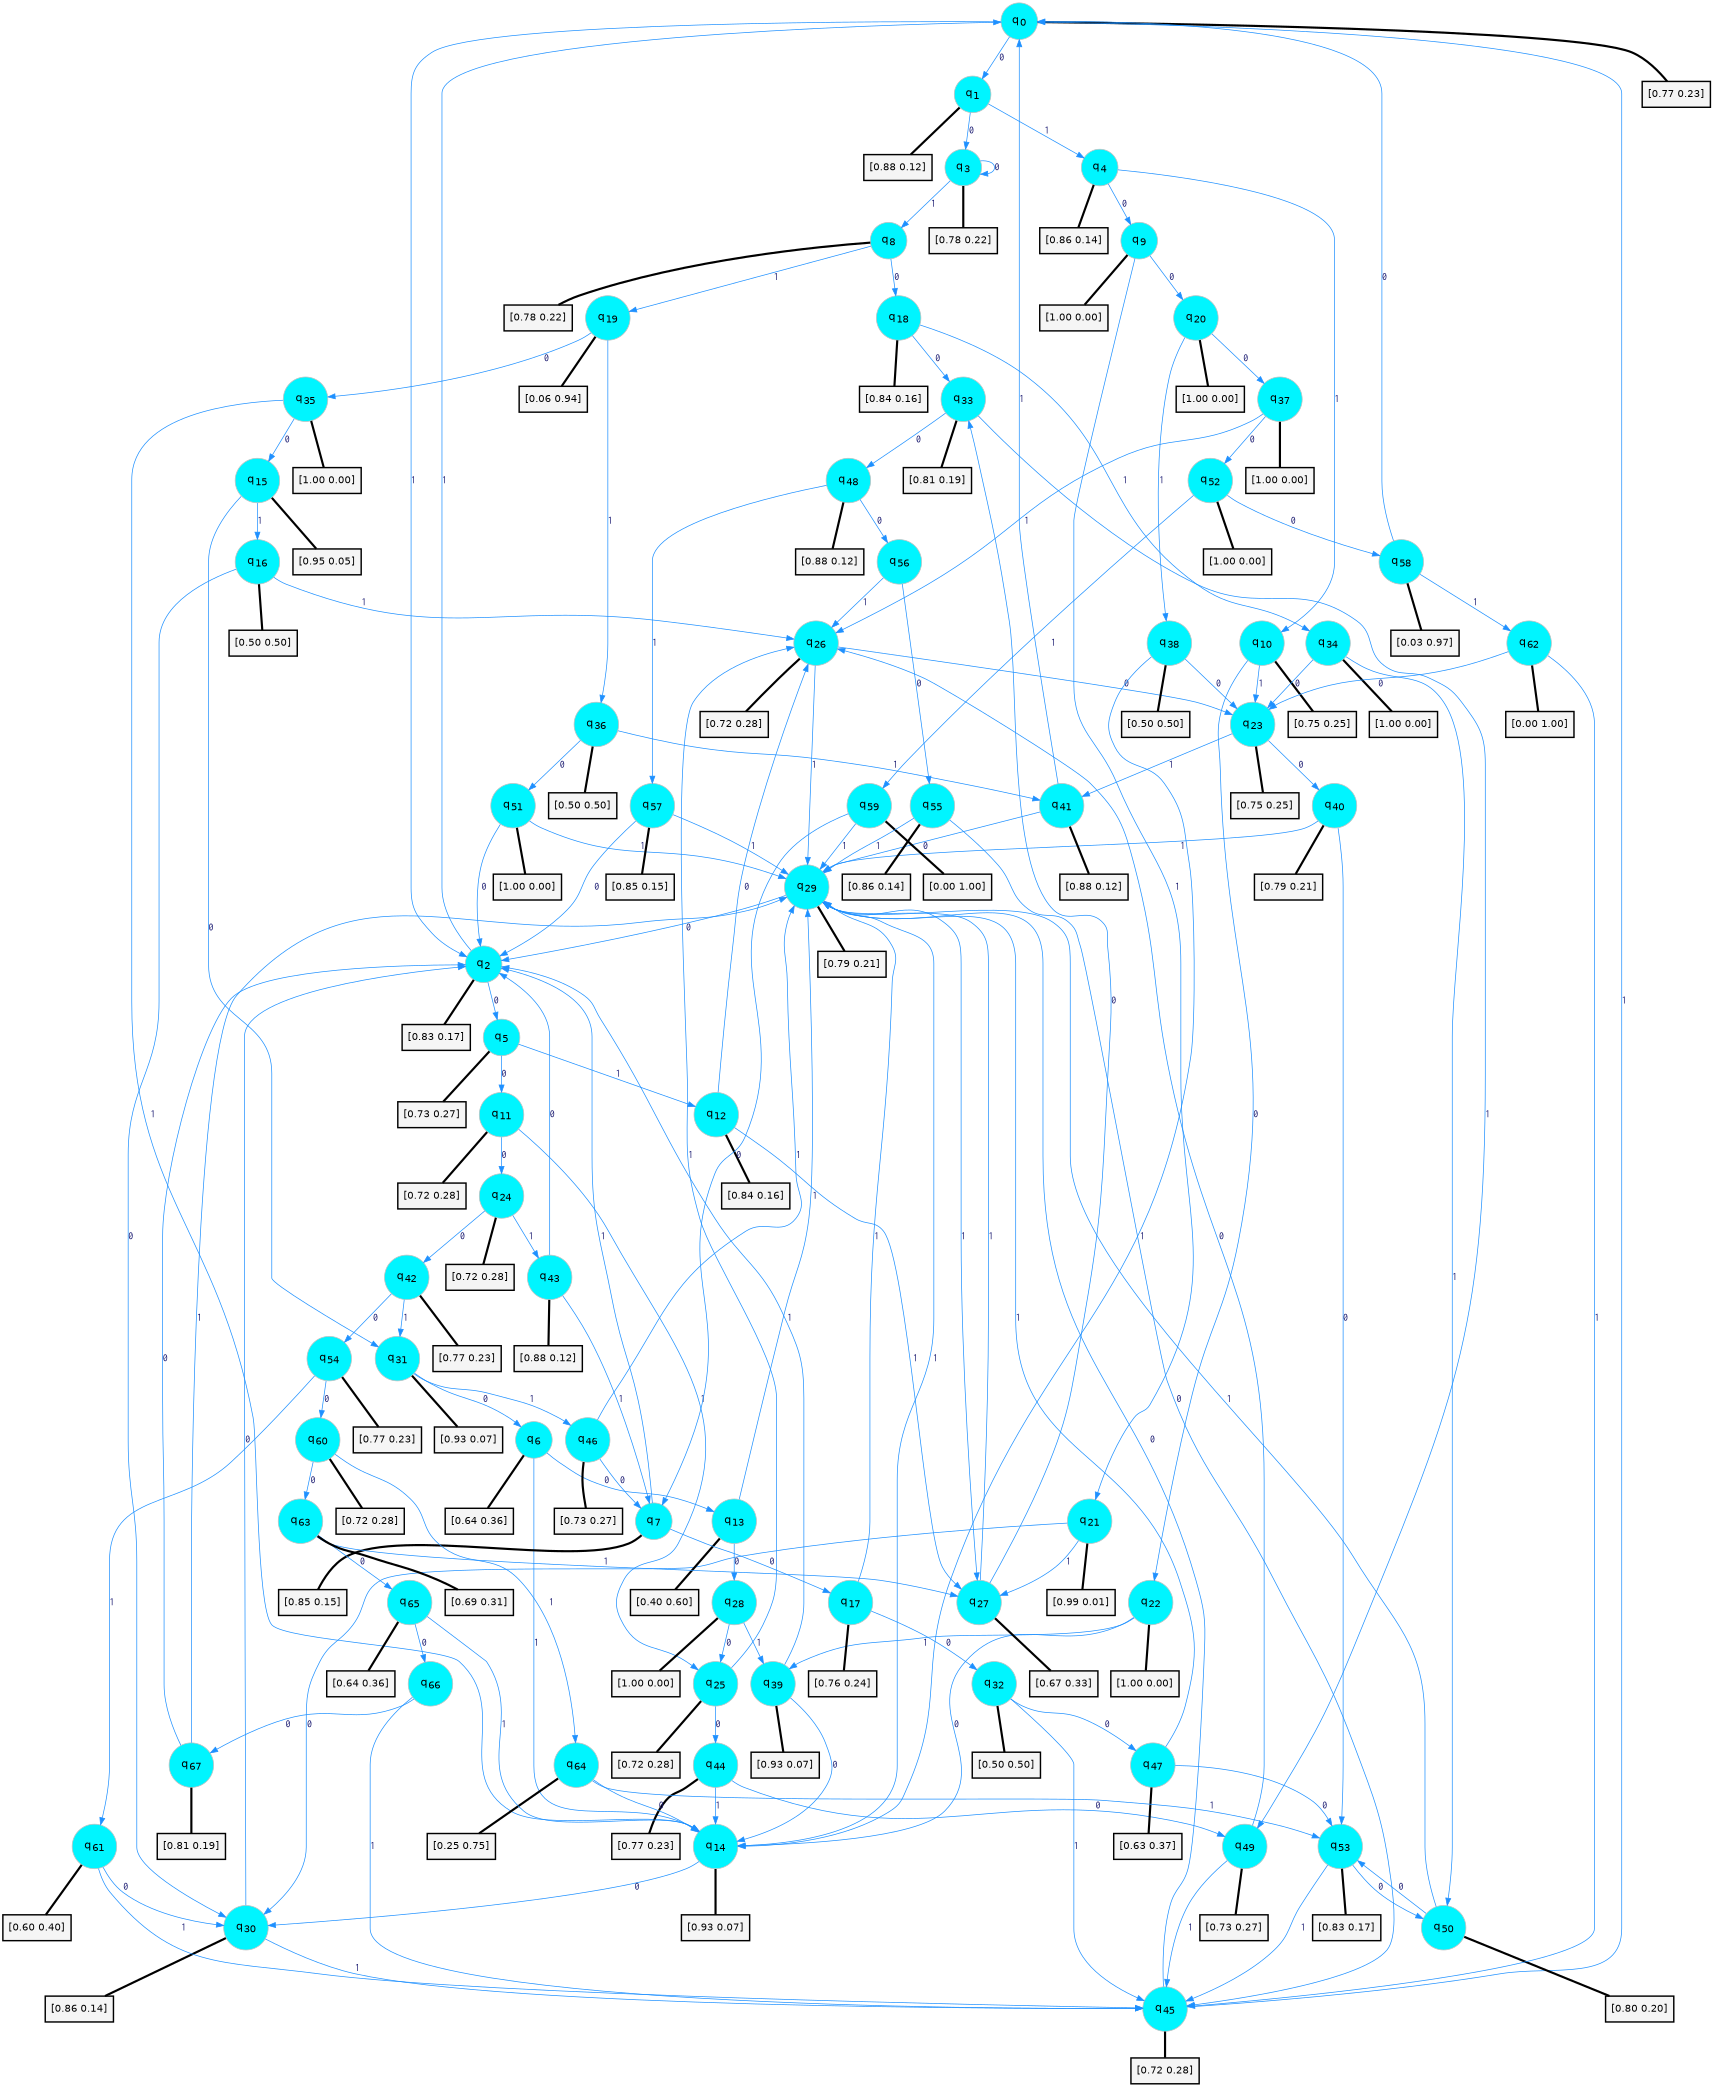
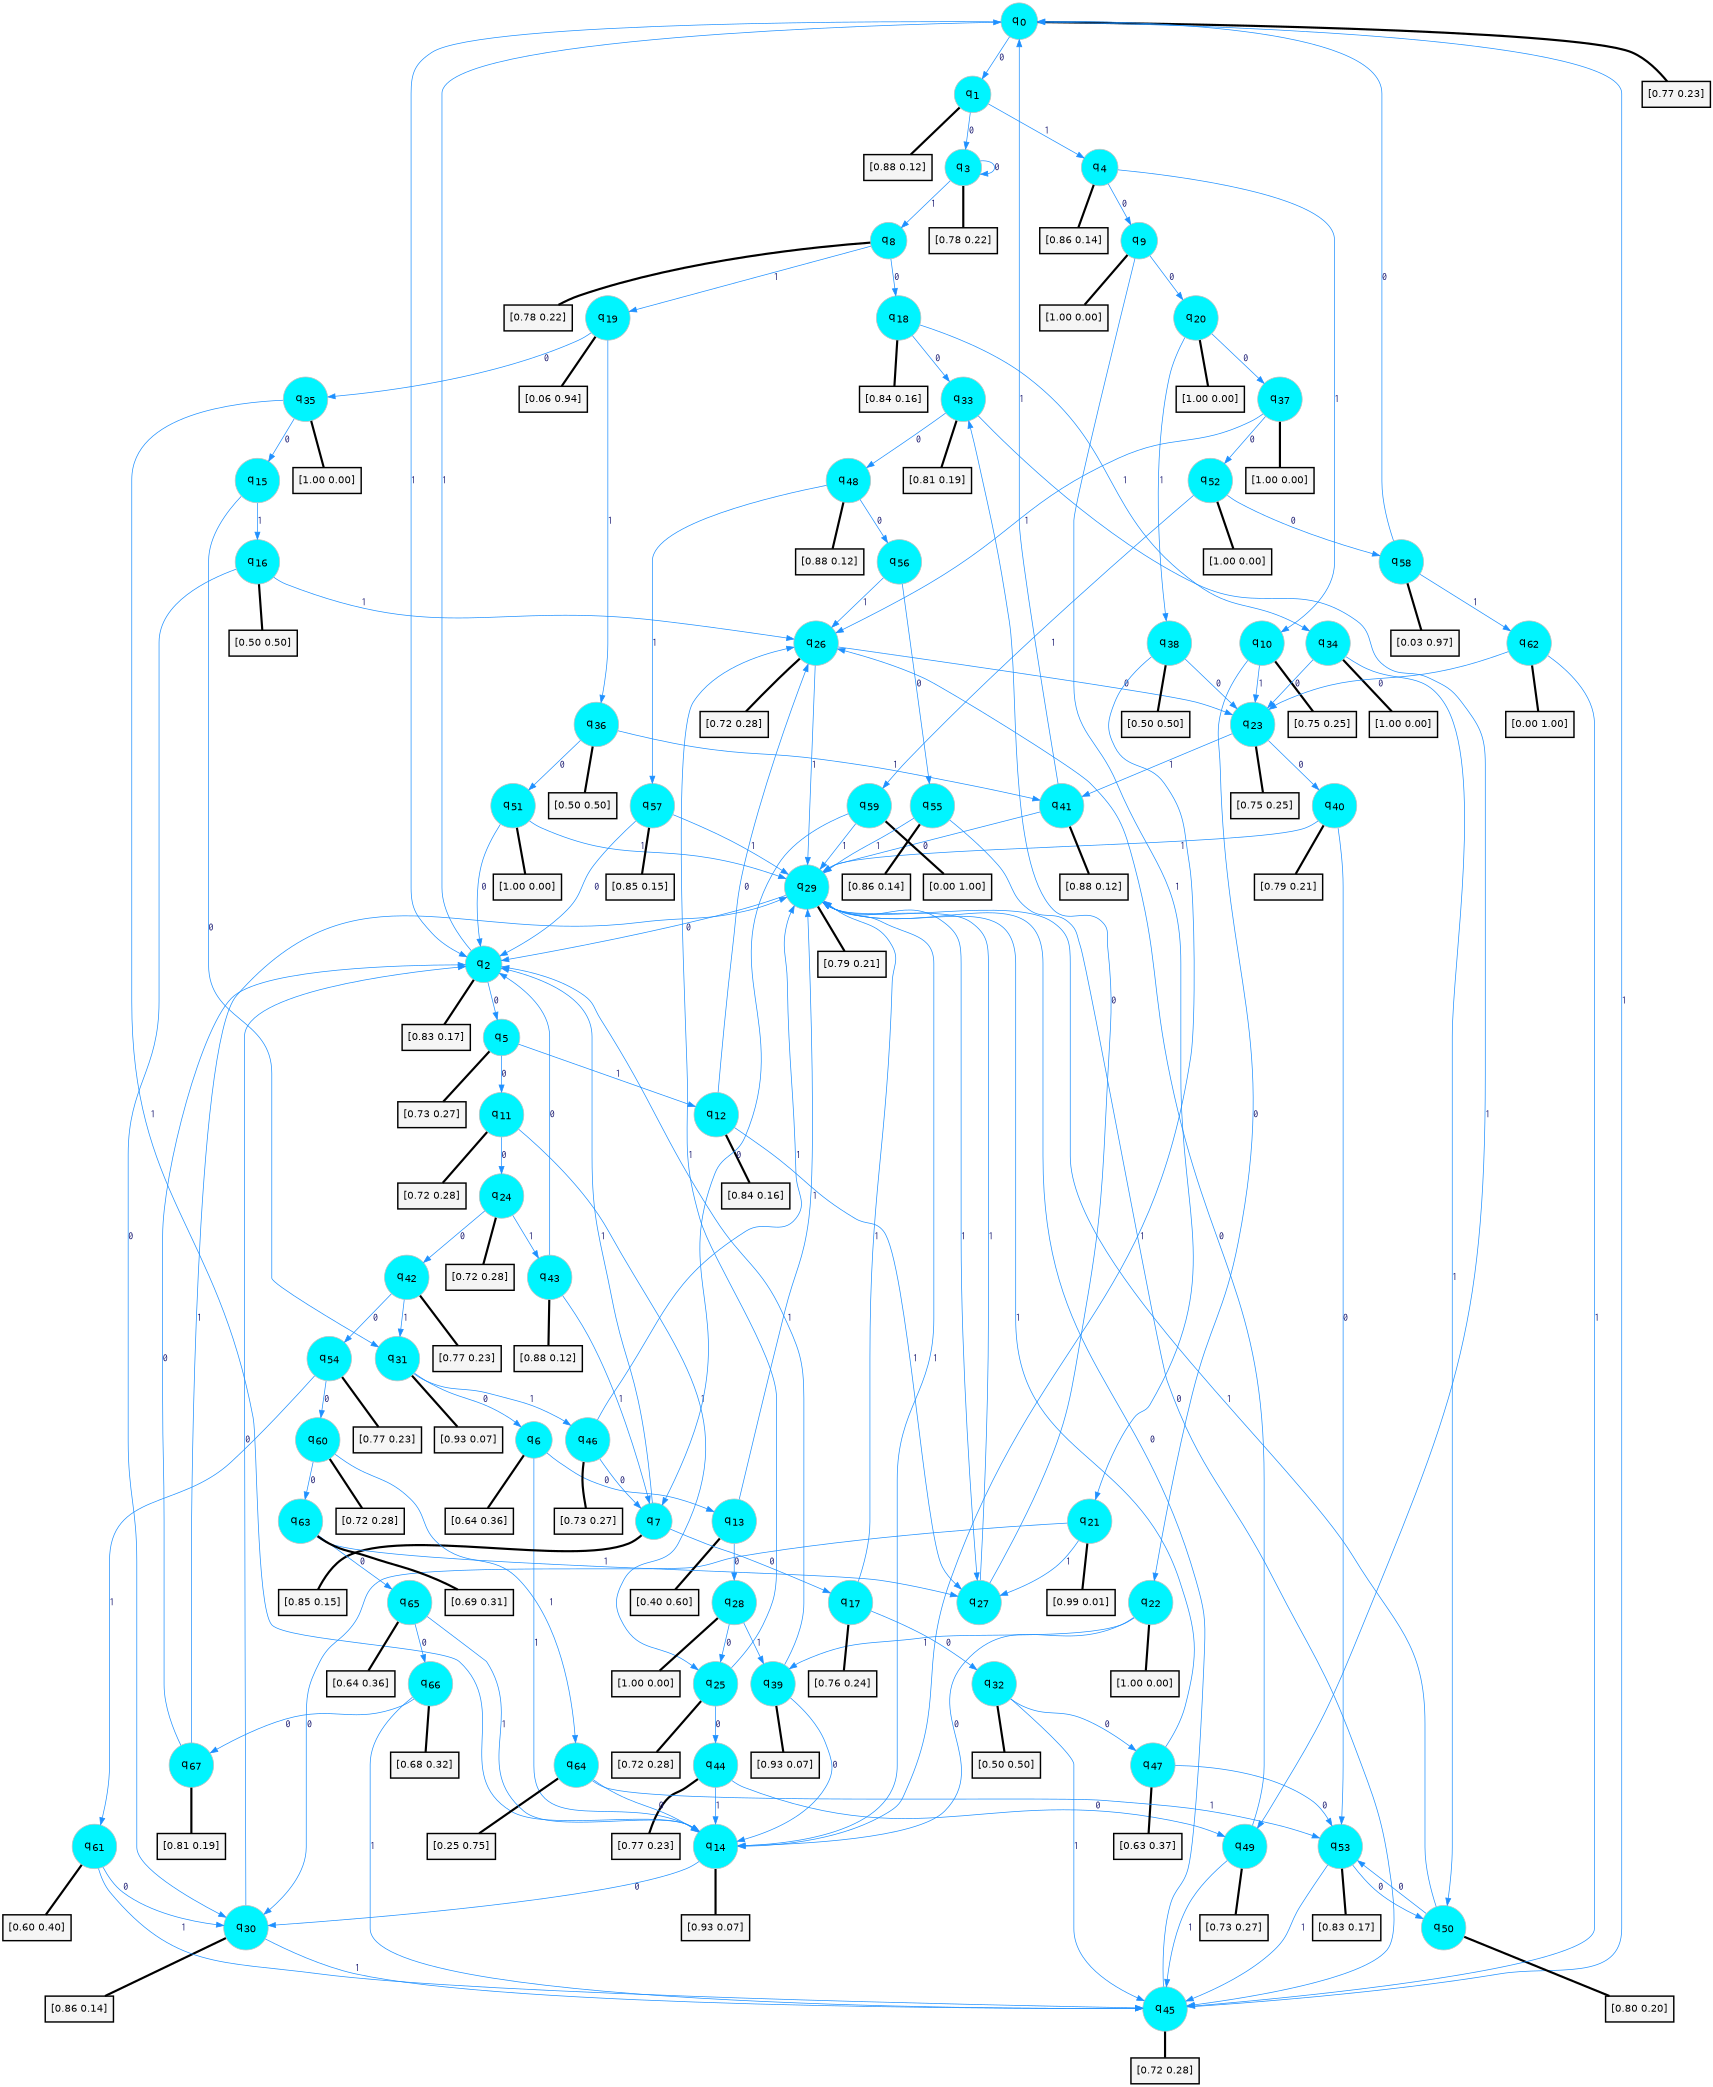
node "[0.95 0.05]": removed
node "[0.67 0.33]": removed
node "[0.68 0.32]": added
